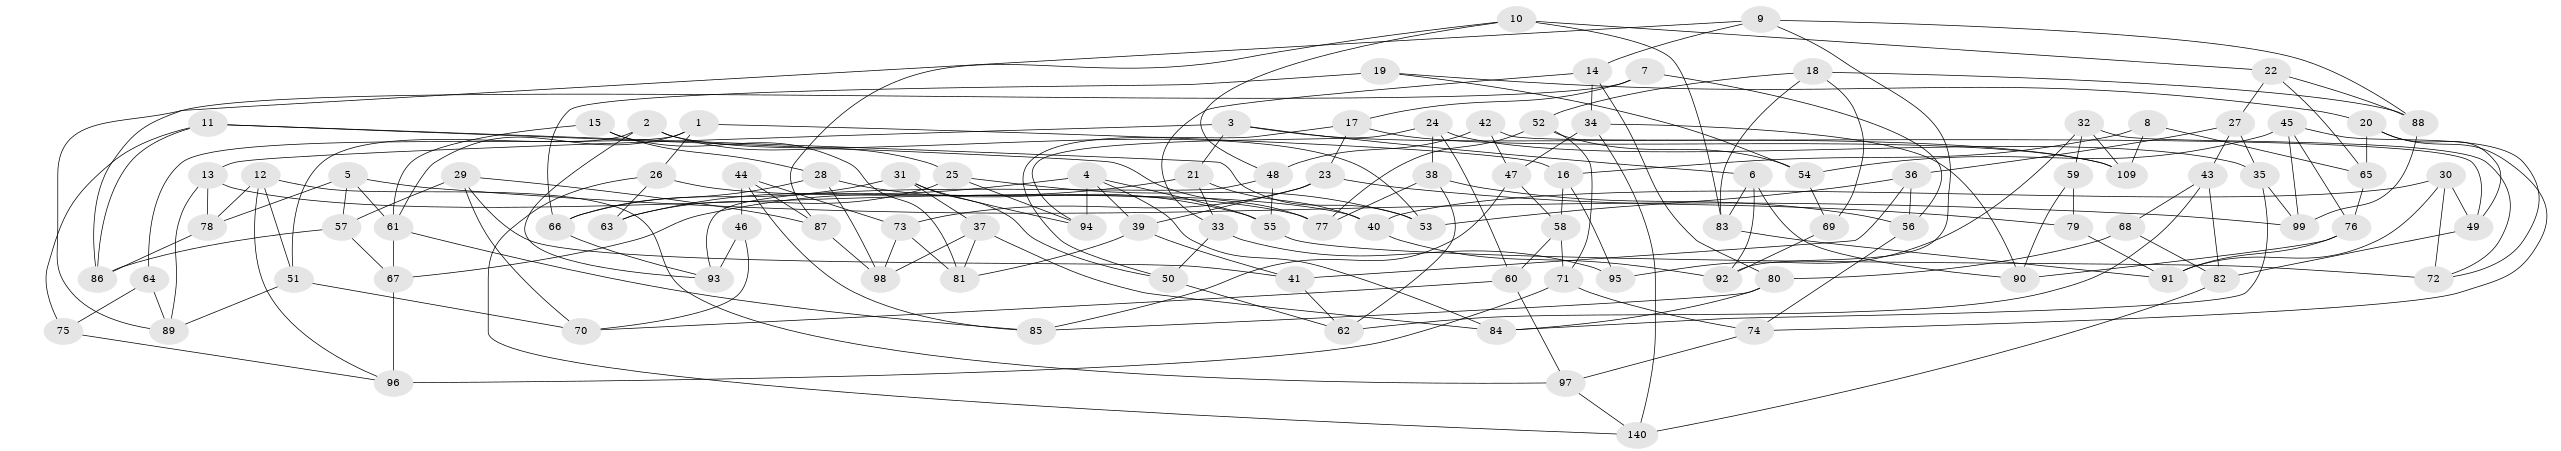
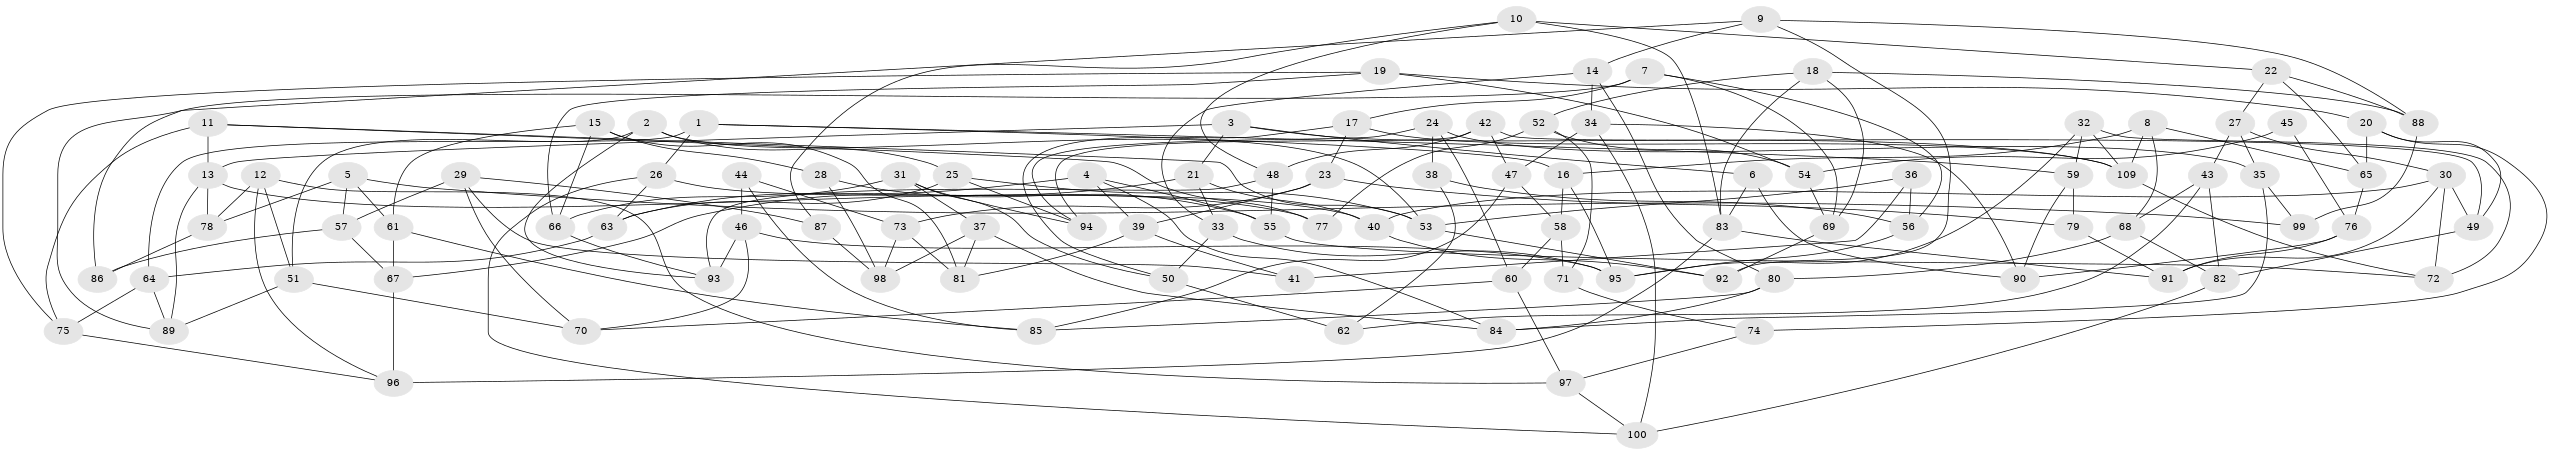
edge "19" -- "75": added
edge "7" -- "69": added
edge "45" -- "72": now "109" -- "72"
edge "1" -- "61": now "1" -- "59"
edge "27" -- "36": now "27" -- "30"
edge "45" -- "99": removed
edge "11" -- "86": now "11" -- "13"
edge "8" -- "68": added
edge "28" -- "66": now "15" -- "66"
edge "44" -- "87": removed
edge "4" -- "94": now "42" -- "94"
edge "38" -- "77": removed
edge "6" -- "92": now "53" -- "92"
edge "46" -- "95": added
edge "63" -- "64": added
edge "56" -- "74": now "56" -- "95"
edge "41" -- "62": removed
edge "71" -- "96": now "83" -- "96"
node "140": label "140" -> "100"
